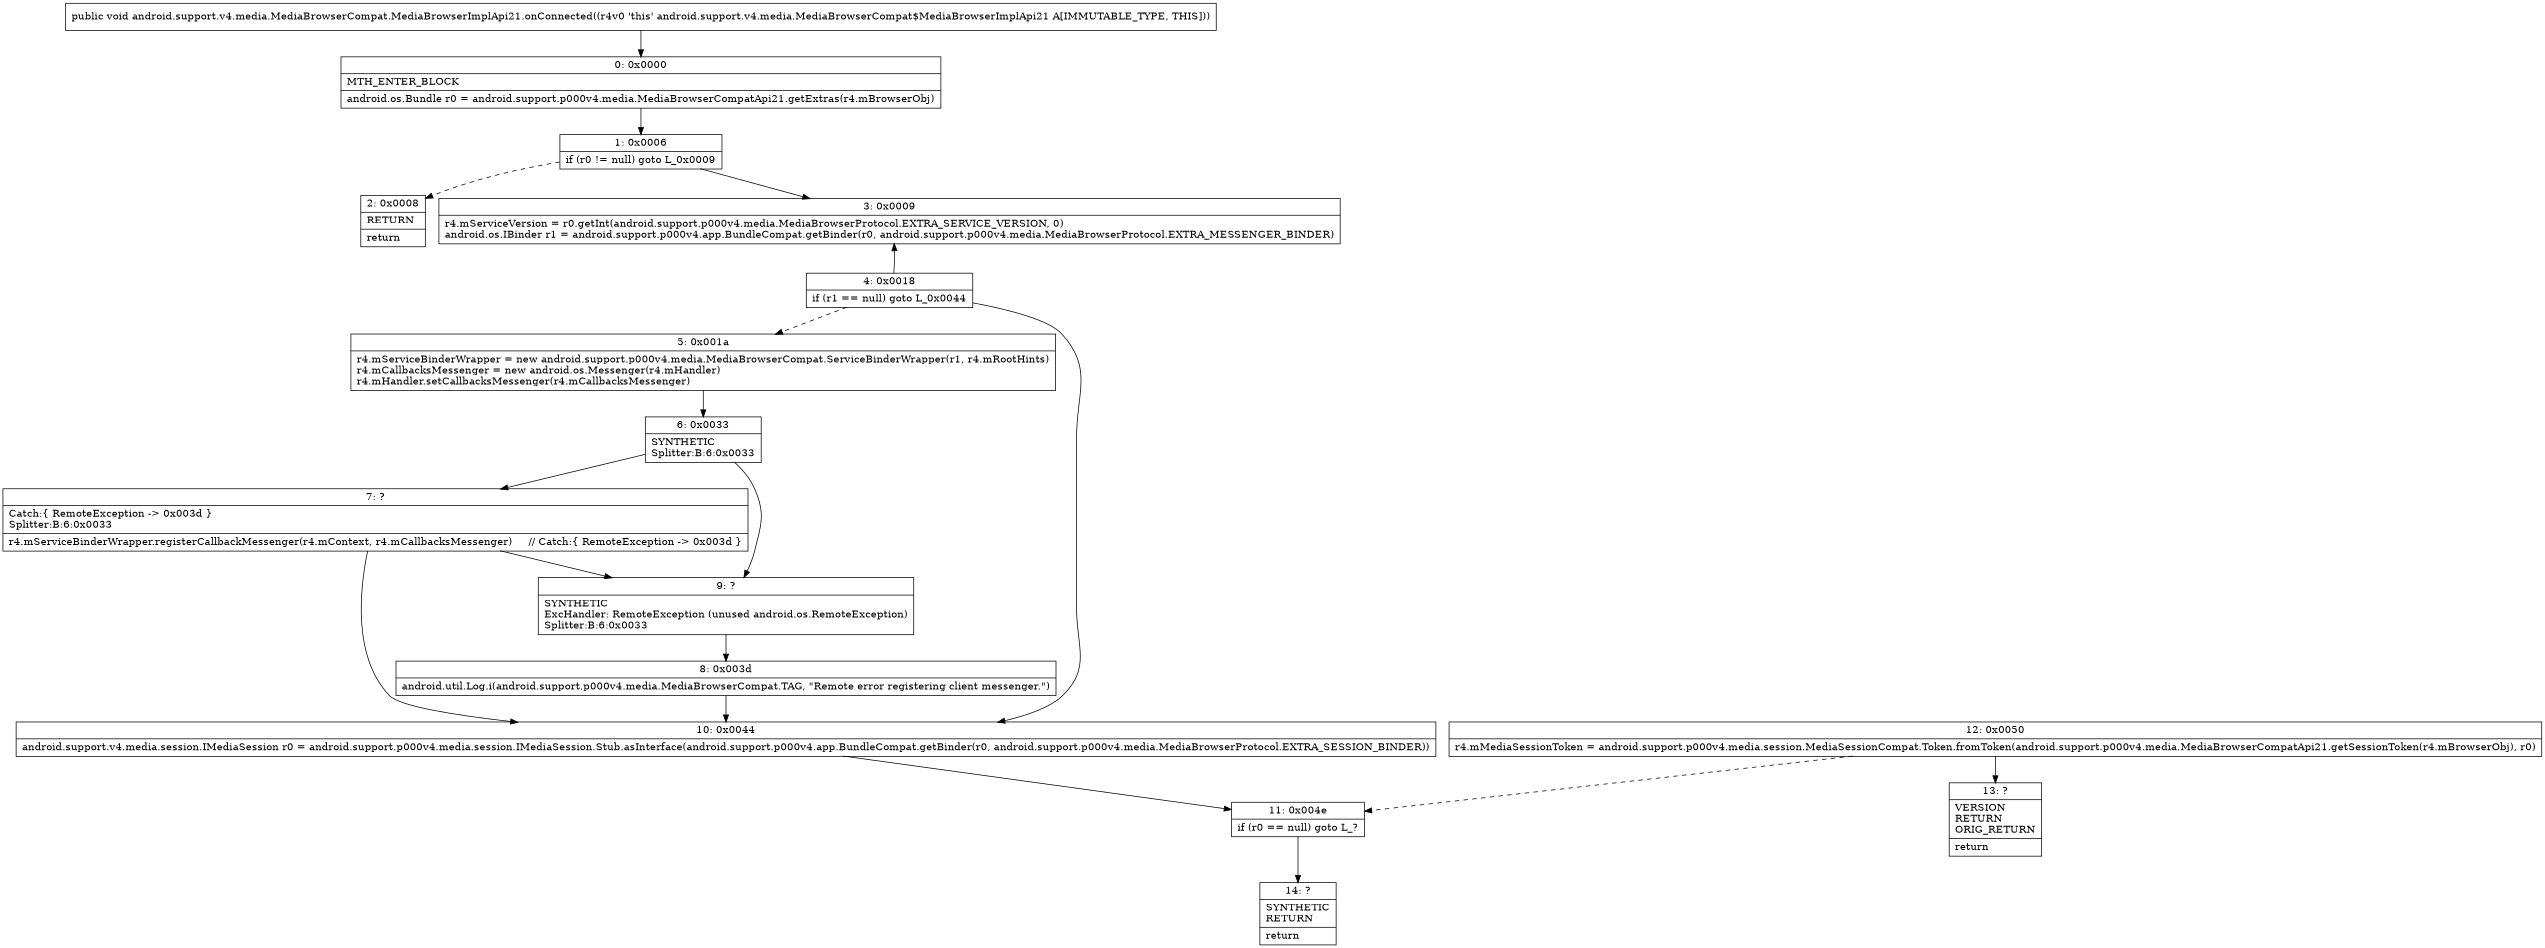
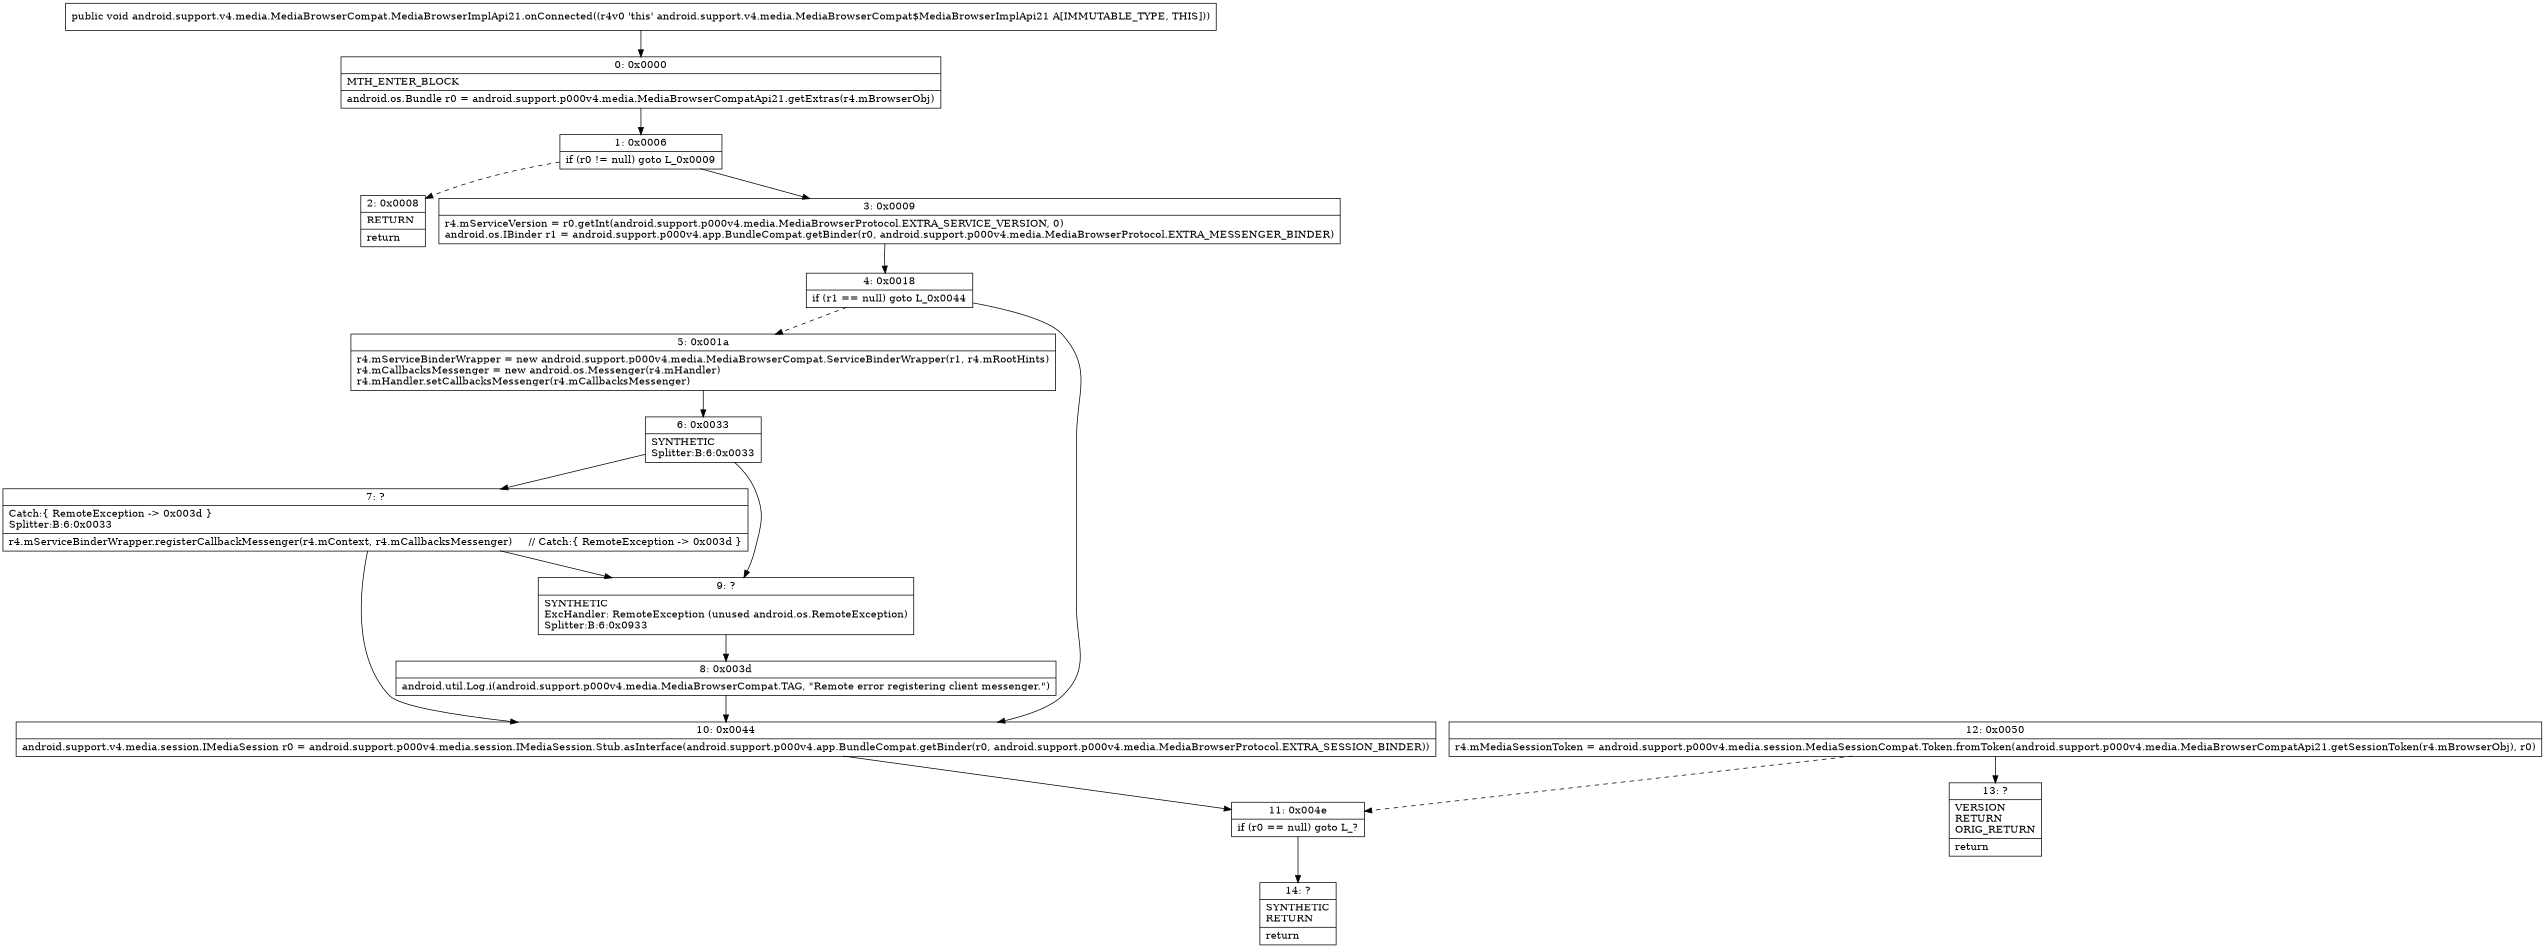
edge "4: 0x0018" -> "3: 0x0009": reversed
node "9: ?": text "Splitter:B:6:0x0033" -> "Splitter:B:6:0x0933"
